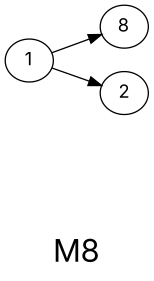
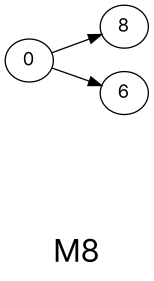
node "1": label "1" -> "0"
node "2": label "2" -> "6"
